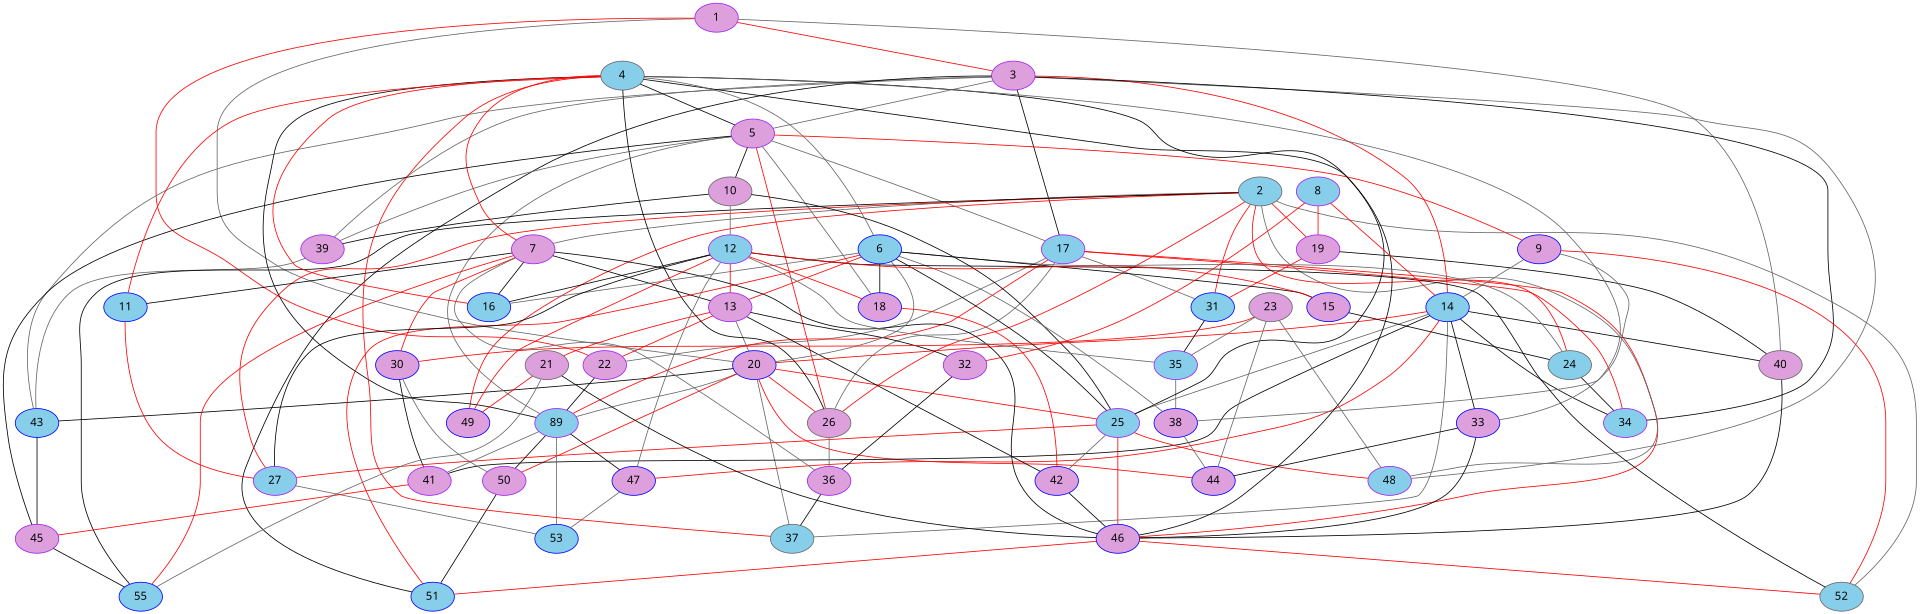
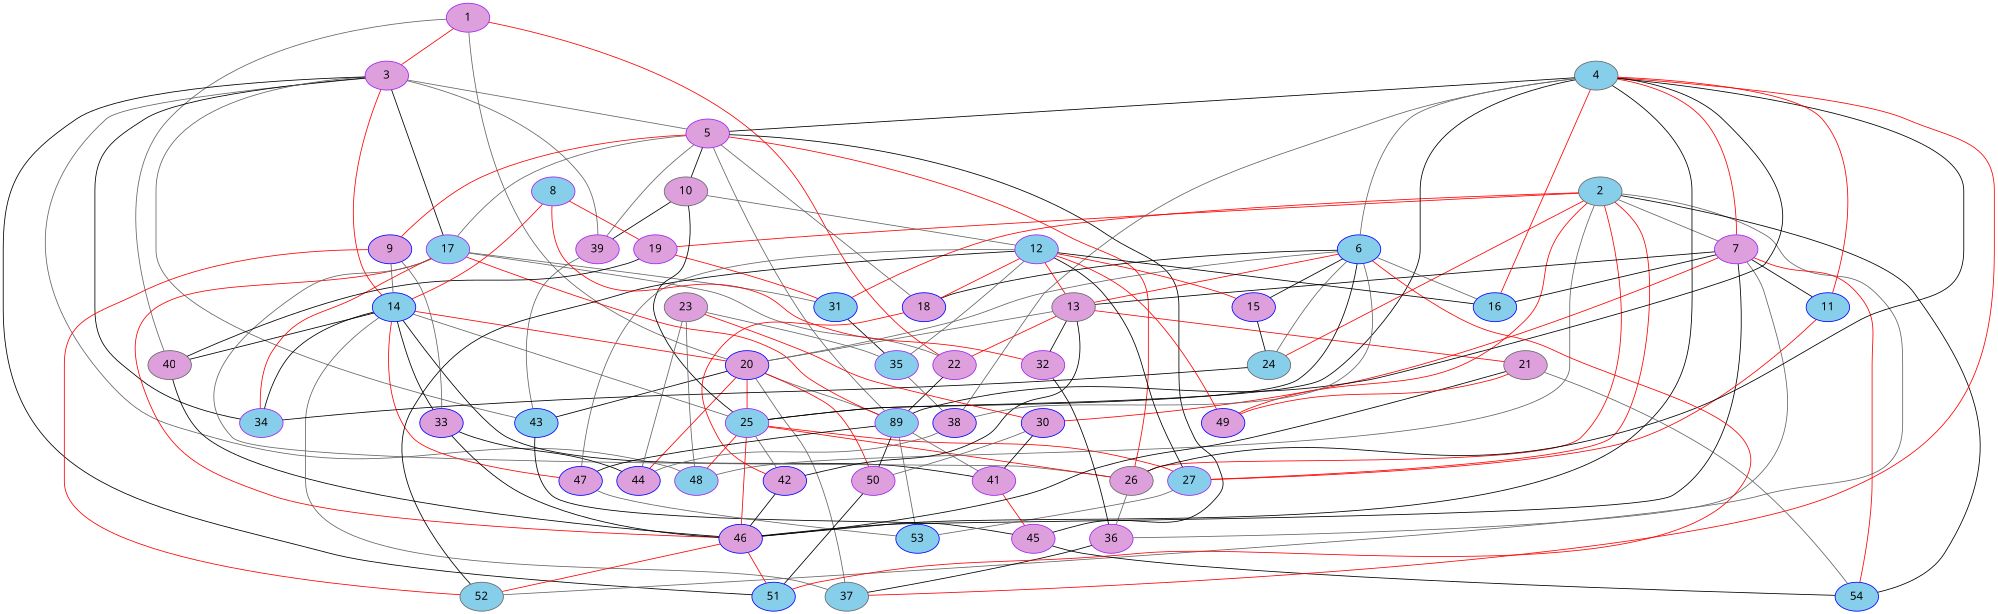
node "13": color purple -> gray40
edge "20" -- "26": now "25" -- "26"
node "55": label "55" -> "54"
